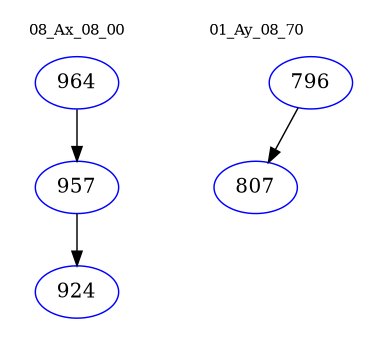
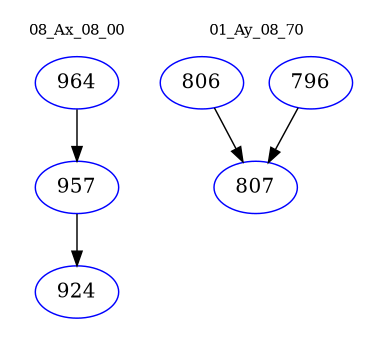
node "806": added
